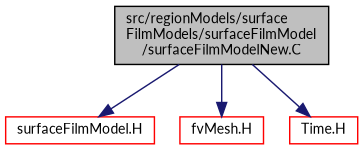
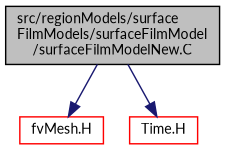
node "surfaceFilmModel.H": removed
